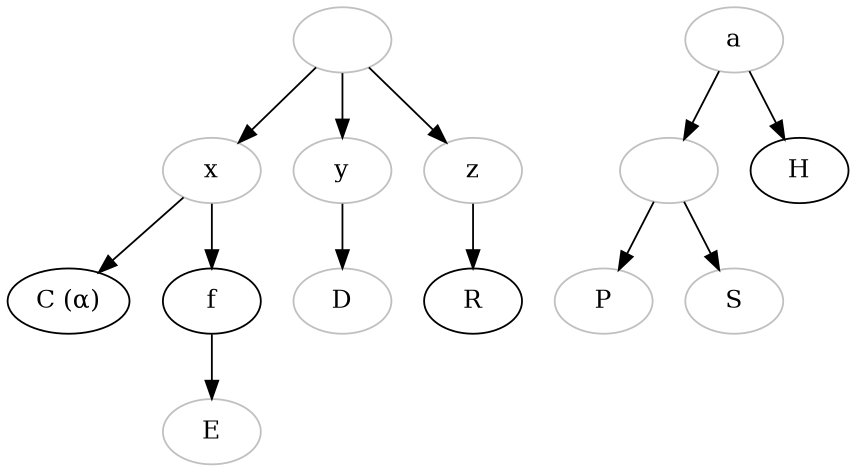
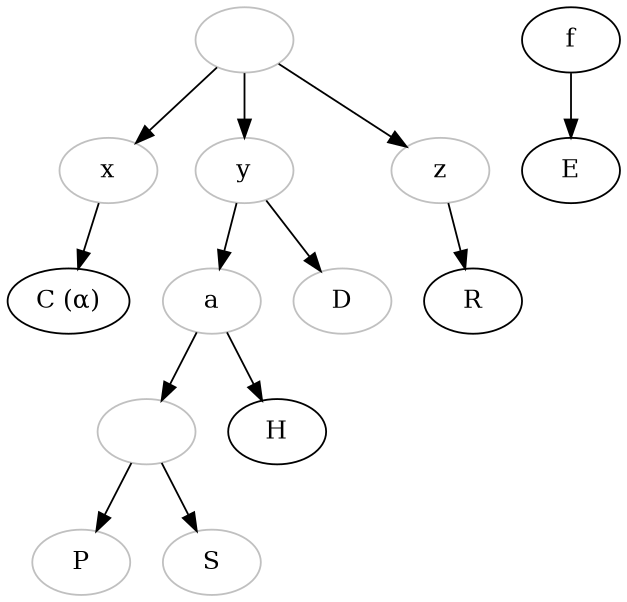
edge "x" -> "f": removed
edge "y" -> "a": added
node "E": color grey -> black
